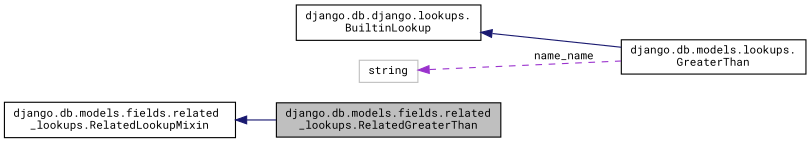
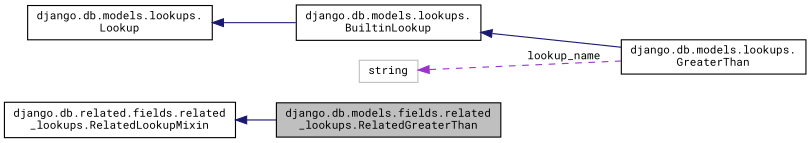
node "django.db.models.lookups. Lookup": added
node "django.db.django.lookups. BuiltinLookup": label "django.db.django.lookups. BuiltinLookup" -> "django.db.models.lookups. BuiltinLookup"
edge "django.db.models.lookups. GreaterThan" -> "string": label " name_name" -> " lookup_name"
node "django.db.models.fields.related _lookups.RelatedLookupMixin": label "django.db.models.fields.related _lookups.RelatedLookupMixin" -> "django.db.related.fields.related _lookups.RelatedLookupMixin"
